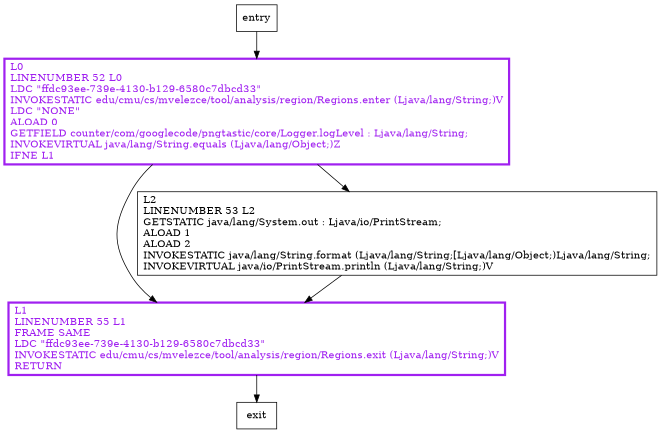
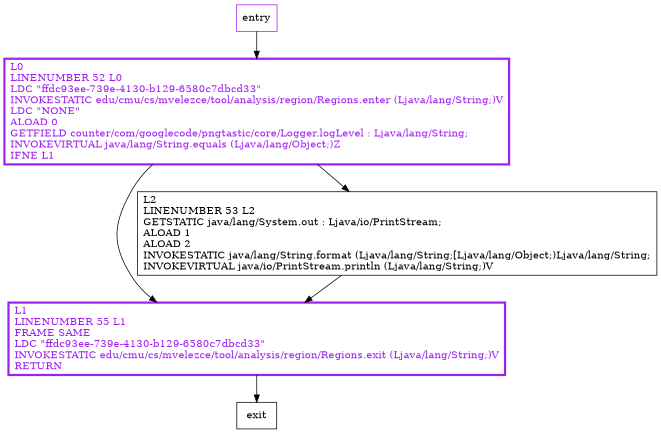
node "entry": color black -> purple
